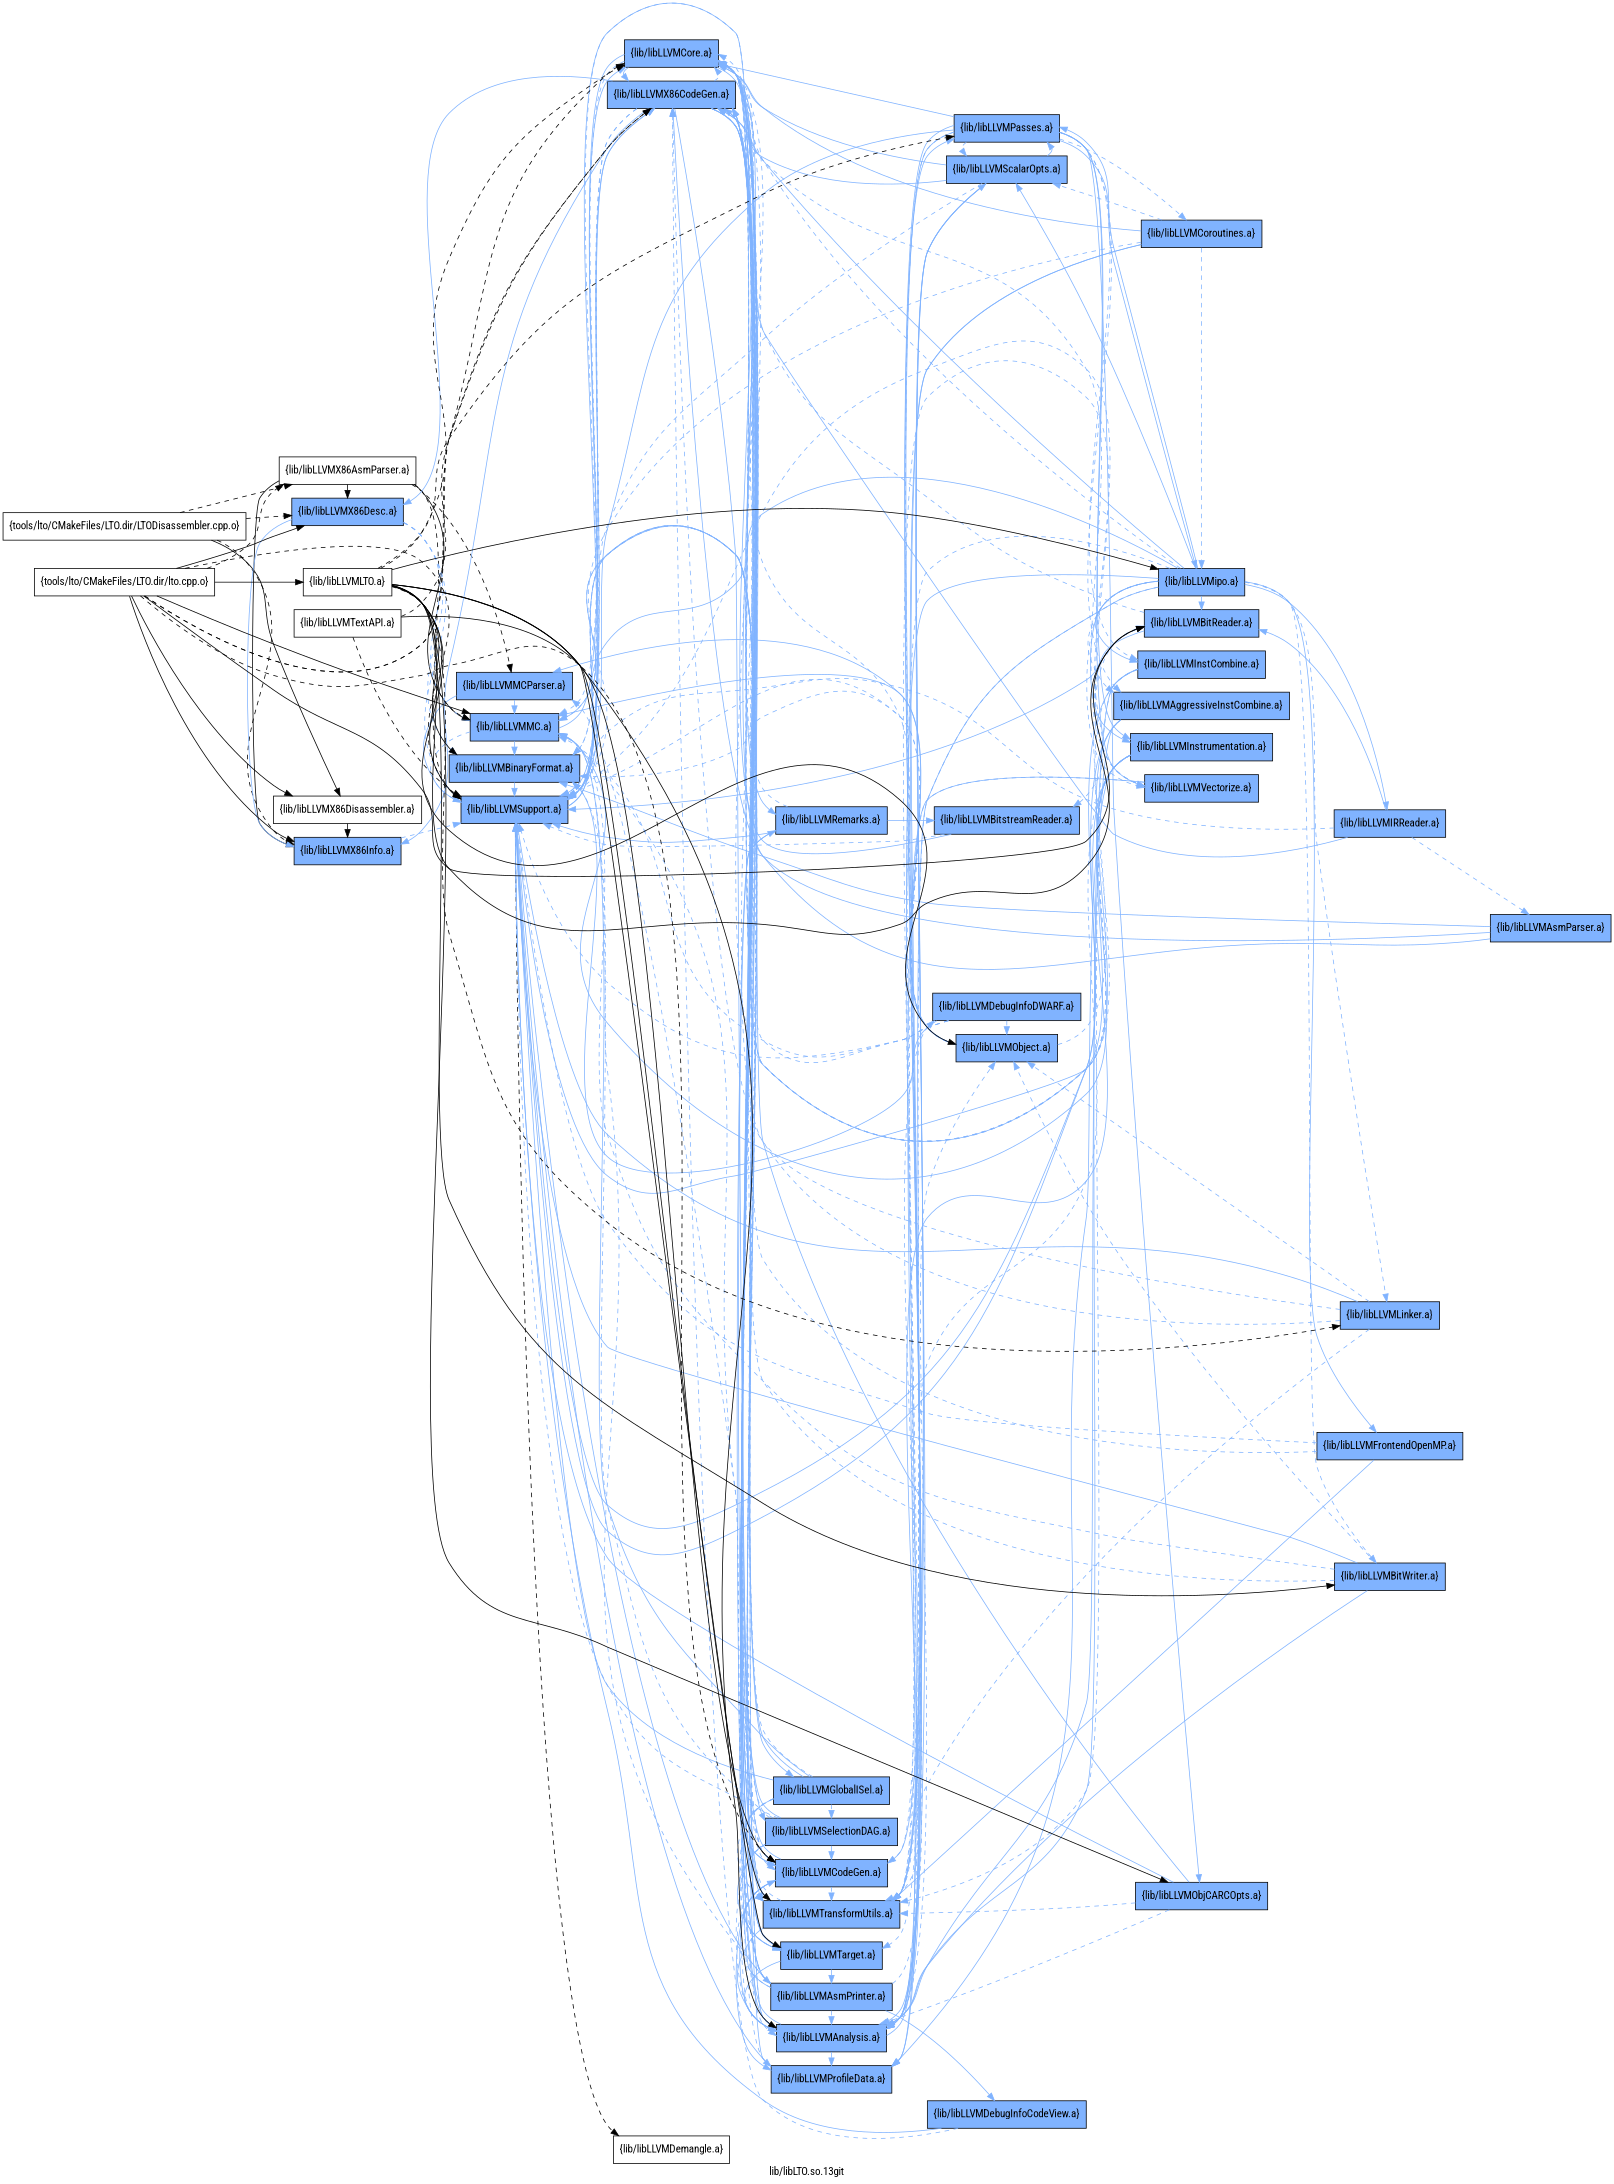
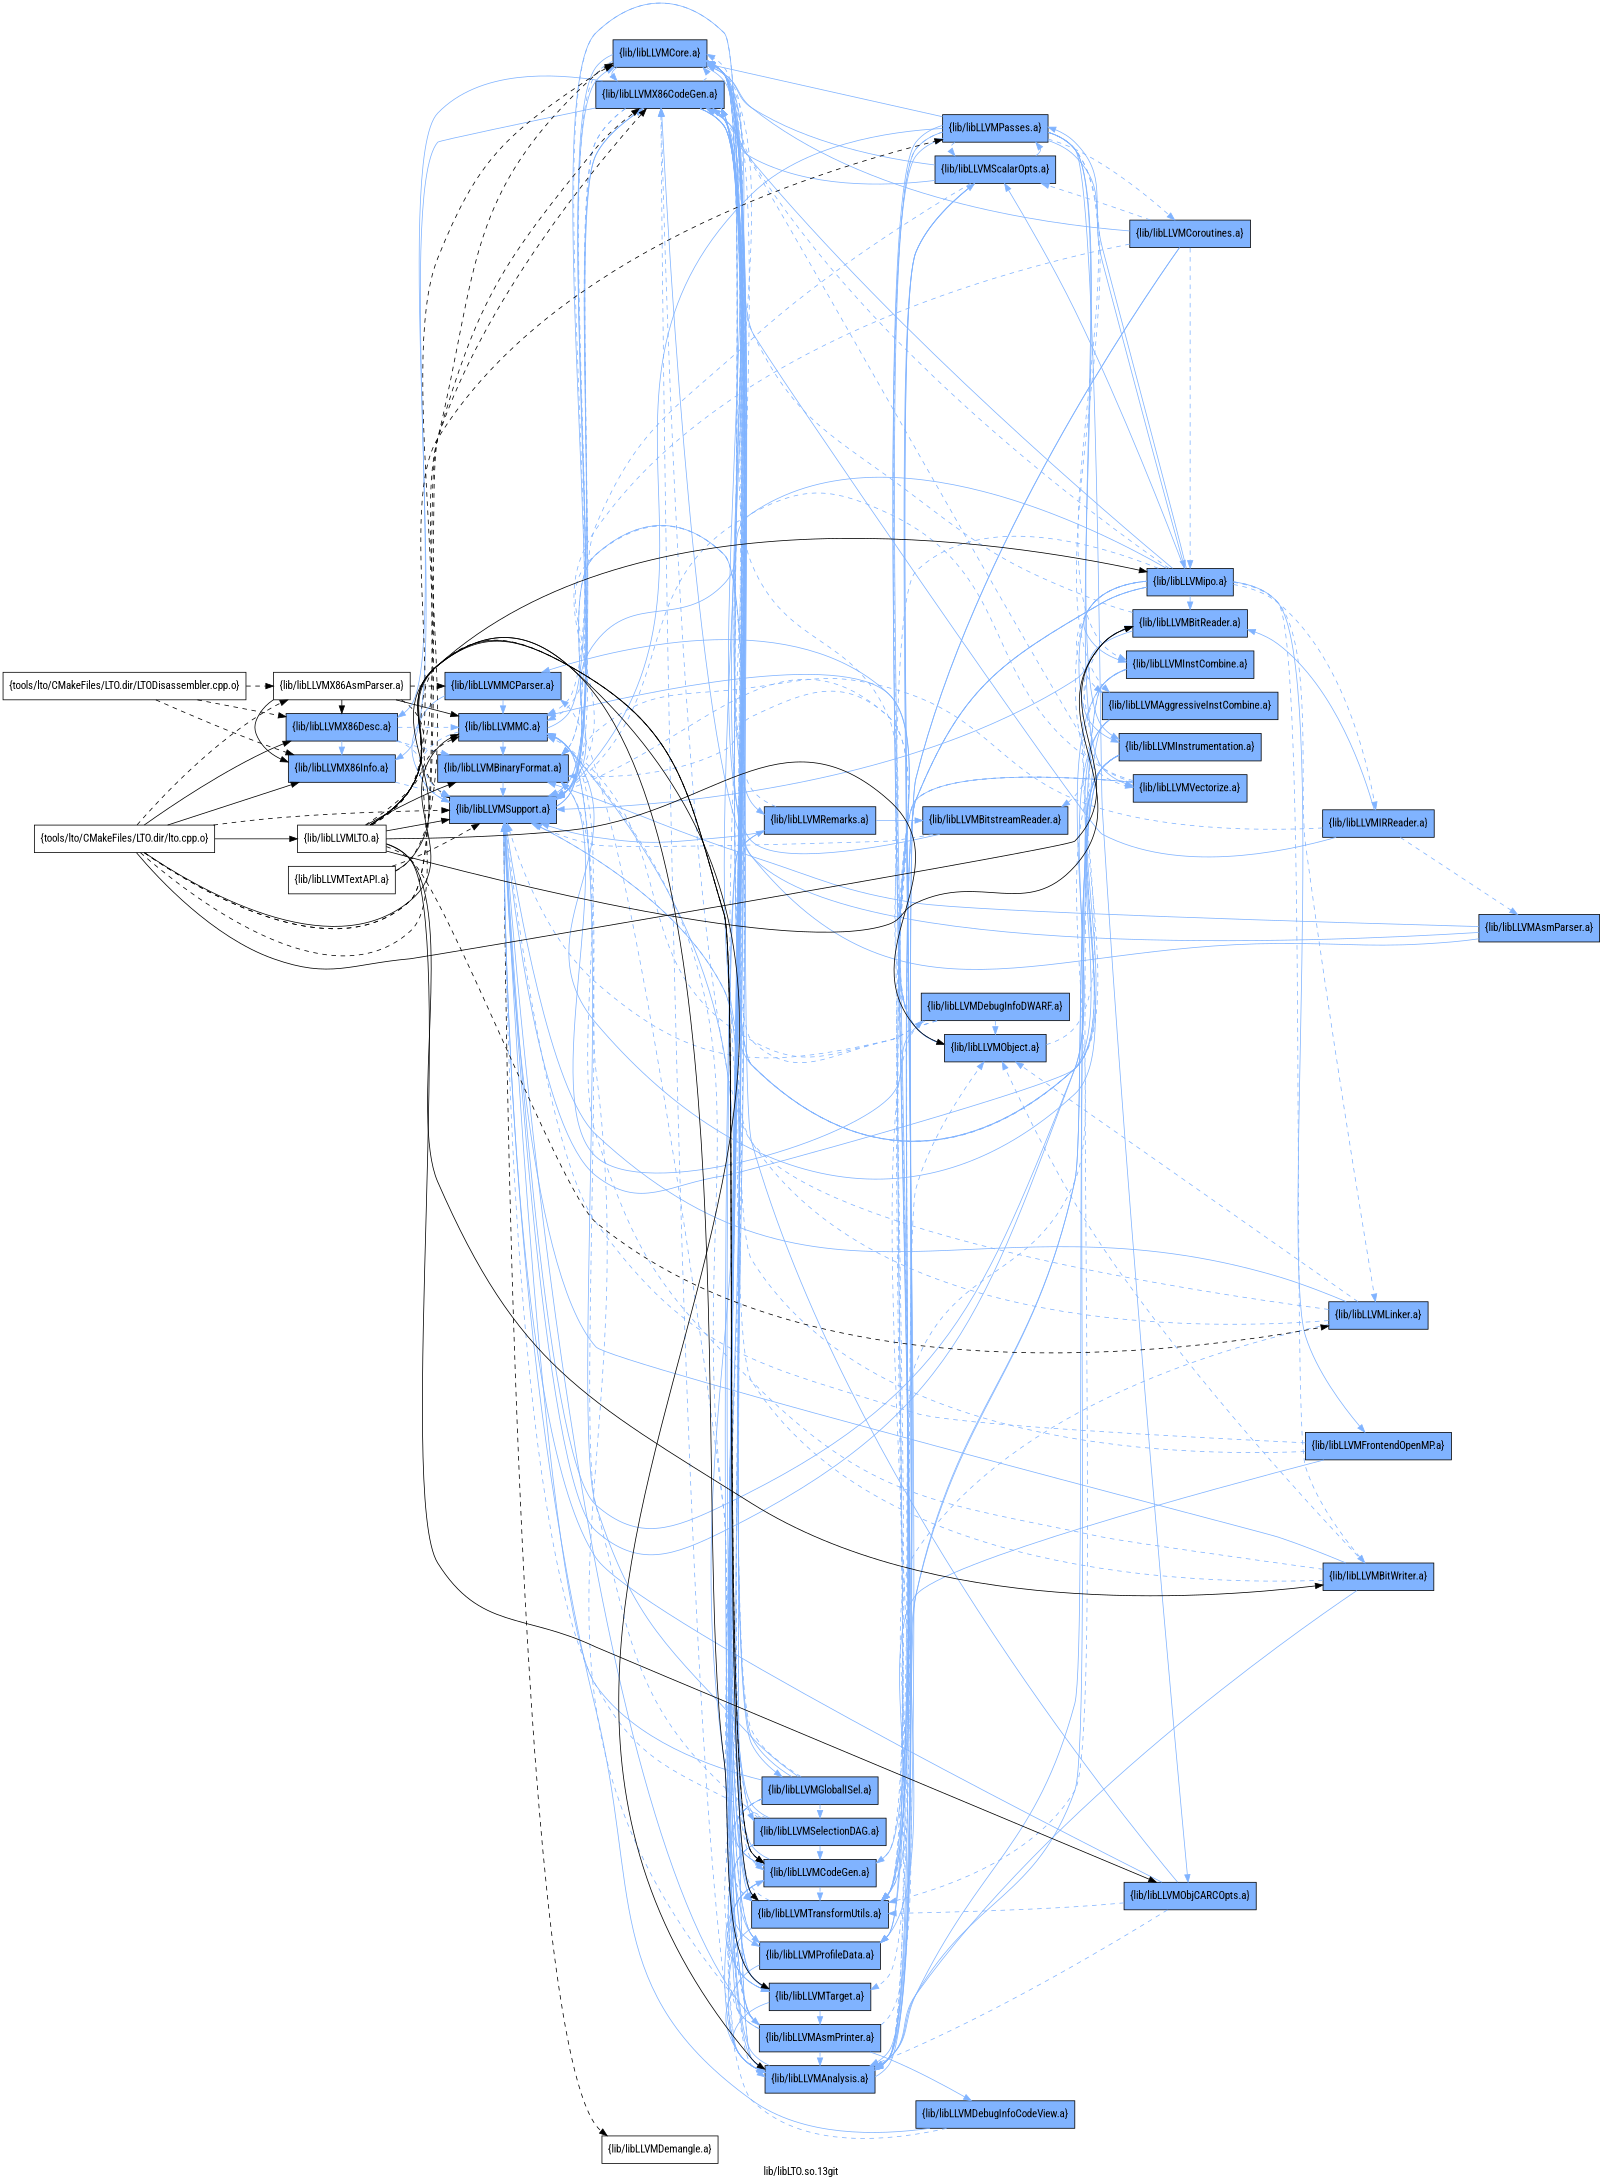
edge "{lib/libLLVMipo.a}" -> "{lib/libLLVMIRReader.a}": style solid -> dashed
node "{lib/libLLVMX86Disassembler.a}": removed
edge "{lib/libLLVMInstrumentation.a}" -> "{lib/libLLVMX86CodeGen.a}": style dashed -> solid
edge "{lib/libLLVMAnalysis.a}" -> "{lib/libLLVMProfileData.a}": reversed
